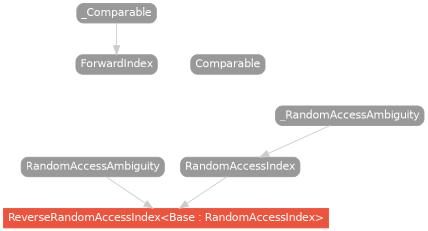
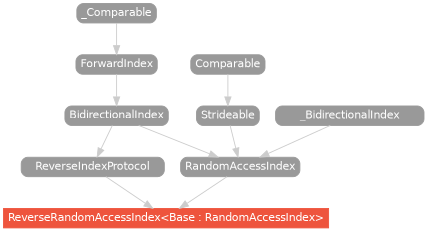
node "BidirectionalIndex": added
node "Strideable": added
node "_RandomAccessAmbiguity": label "_RandomAccessAmbiguity" -> "_BidirectionalIndex"
node "RandomAccessAmbiguity": label "RandomAccessAmbiguity" -> "ReverseIndexProtocol"
